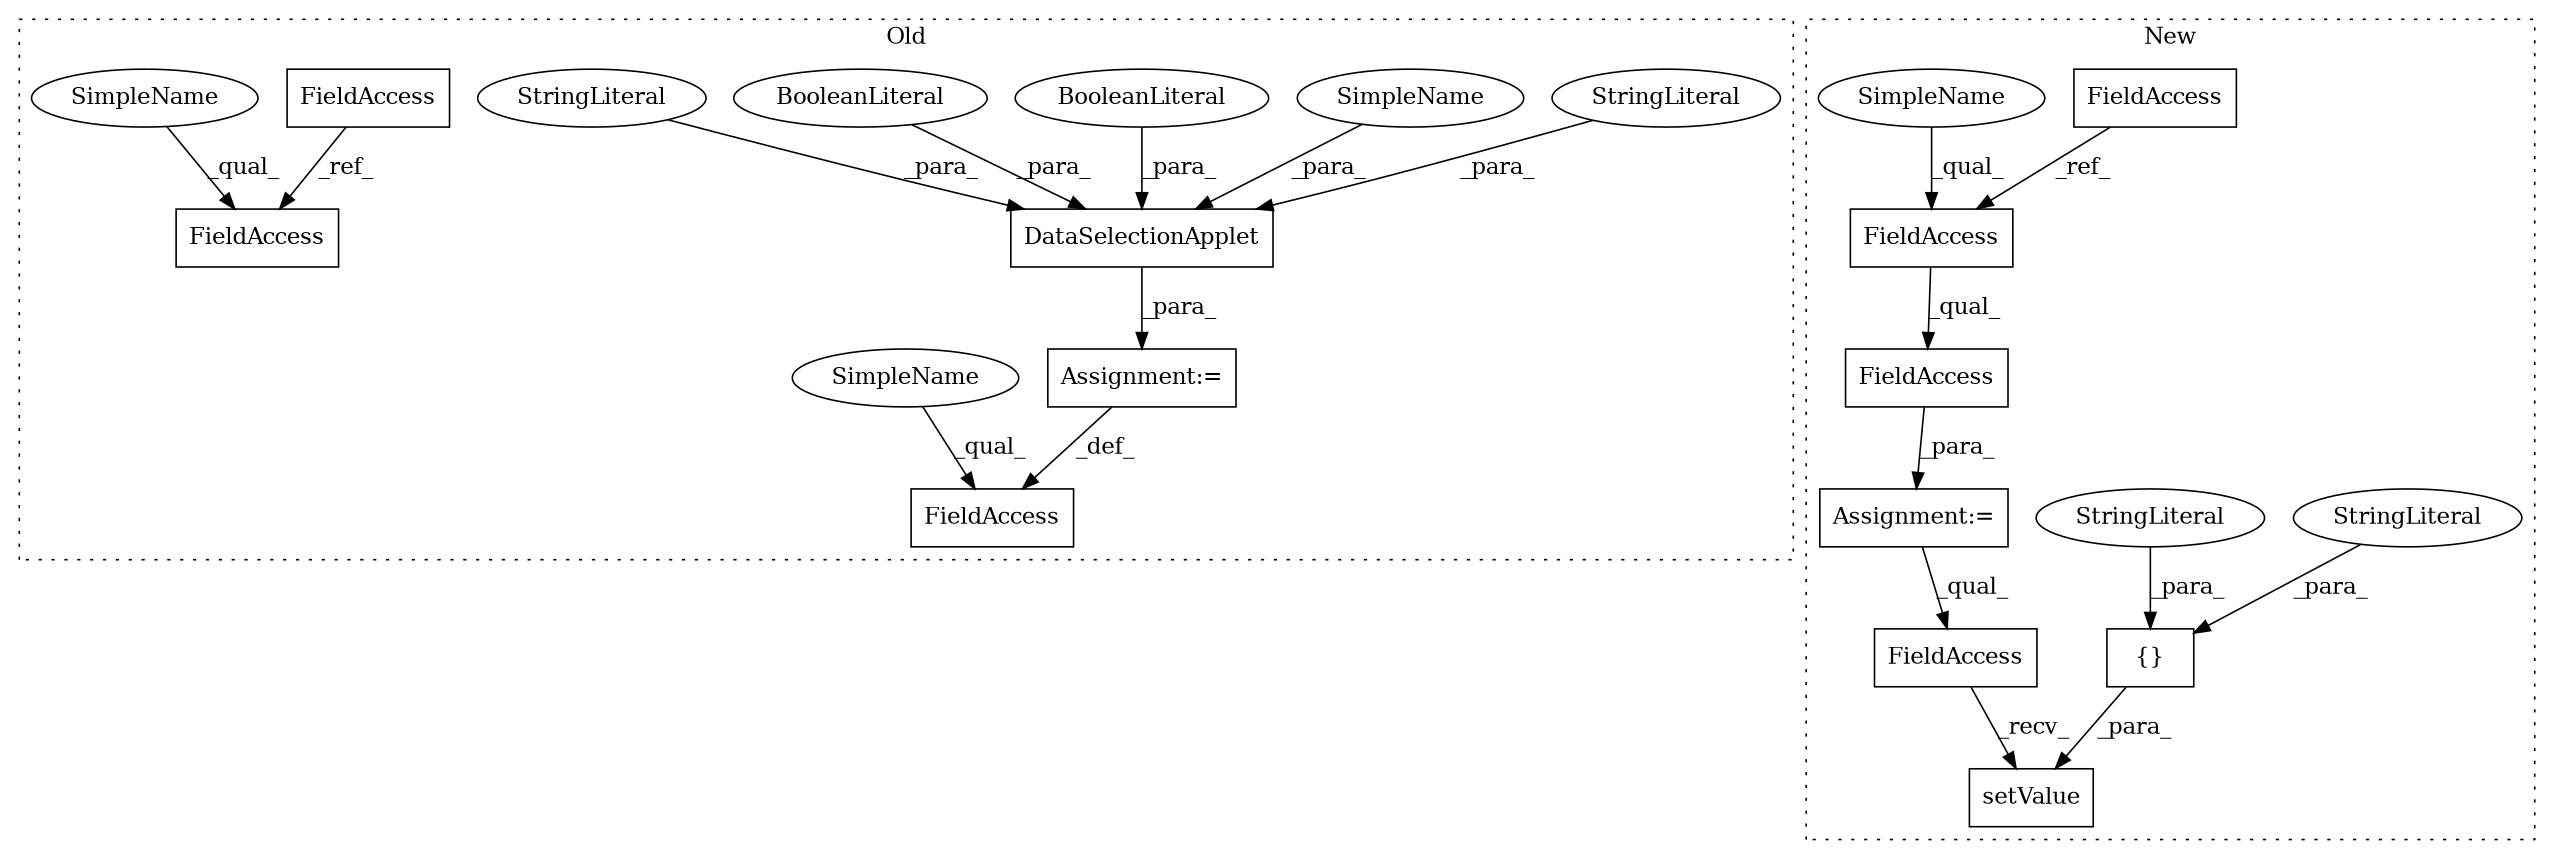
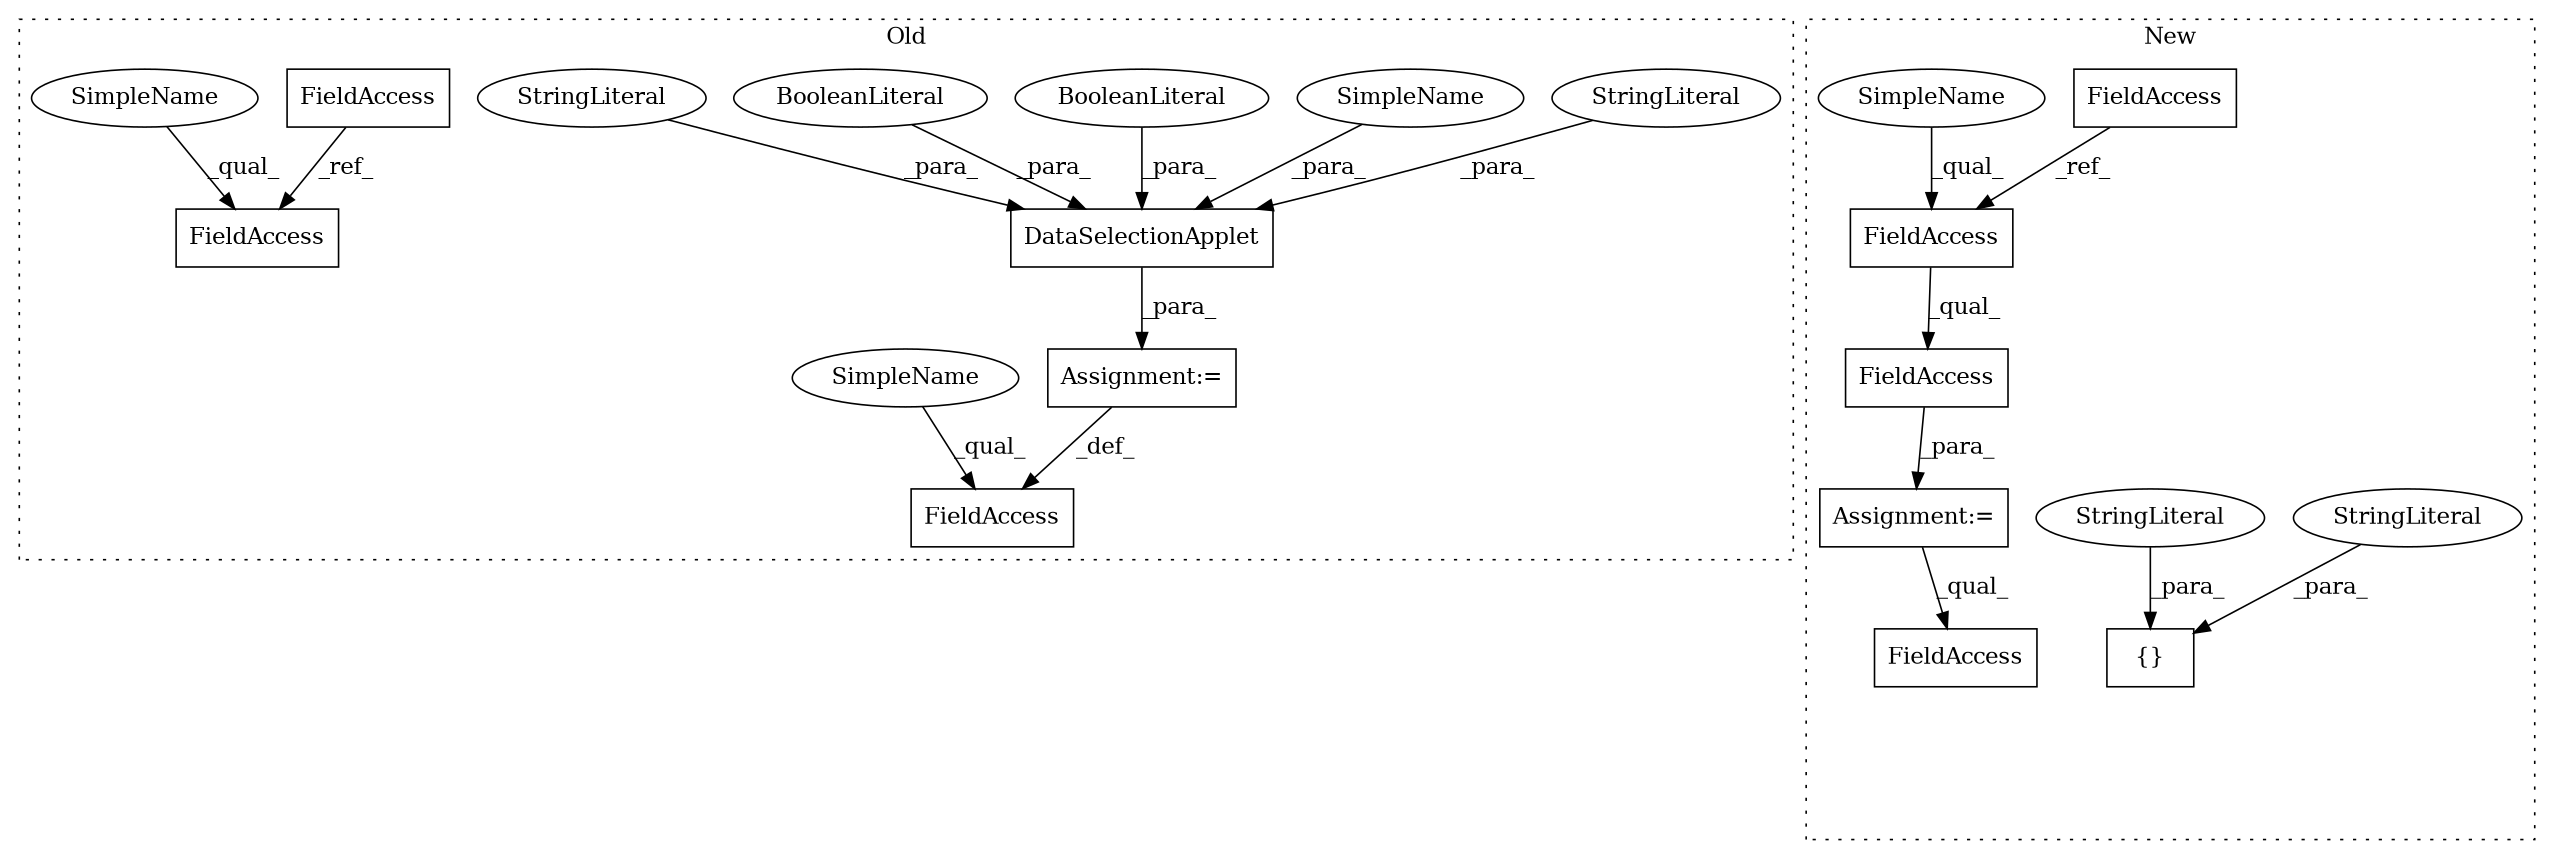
node "setValue": removed
